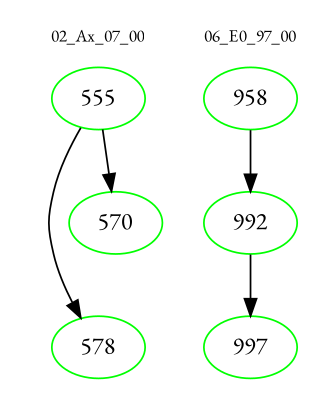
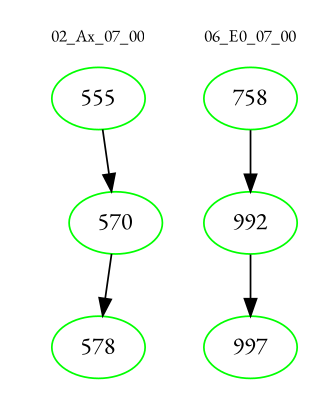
cluster "06_E0_97_00": label "06_E0_97_00" -> "06_E0_07_00"
node "958": label "958" -> "758"
edge "555" -> "578": now "570" -> "578"
